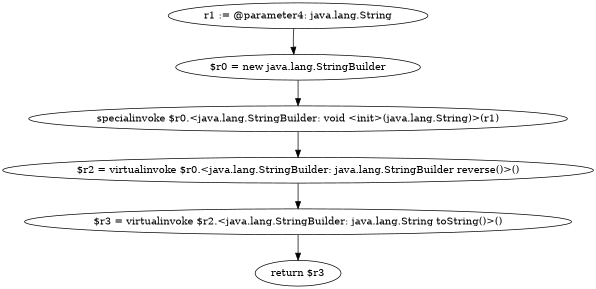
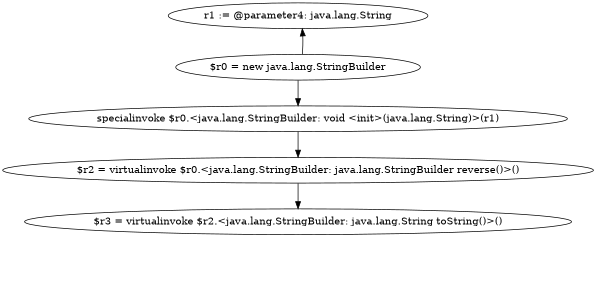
edge "r1 := @parameter4: java.lang.String" -> "$r0 = new java.lang.StringBuilder": reversed
node "return $r3": removed
